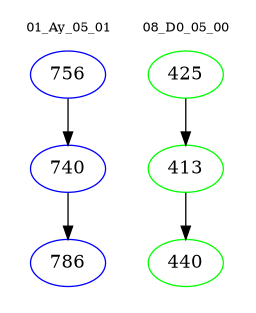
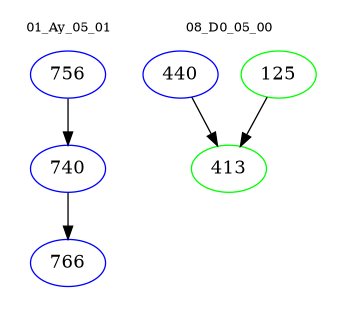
node "425": label "425" -> "125"
edge "413" -> "440": reversed
node "786": label "786" -> "766"
node "440": color green -> blue
